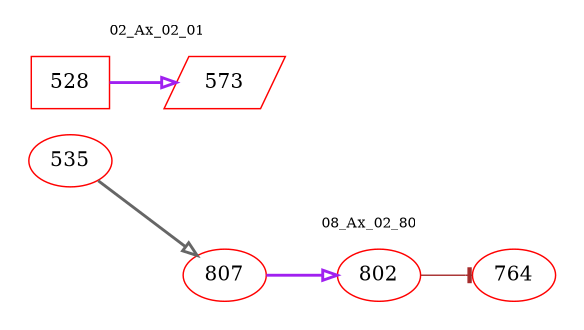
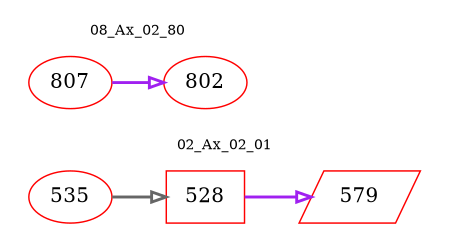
node "573": label "573" -> "579"
edge "535" -> "807": now "535" -> "528"
node "764": removed
